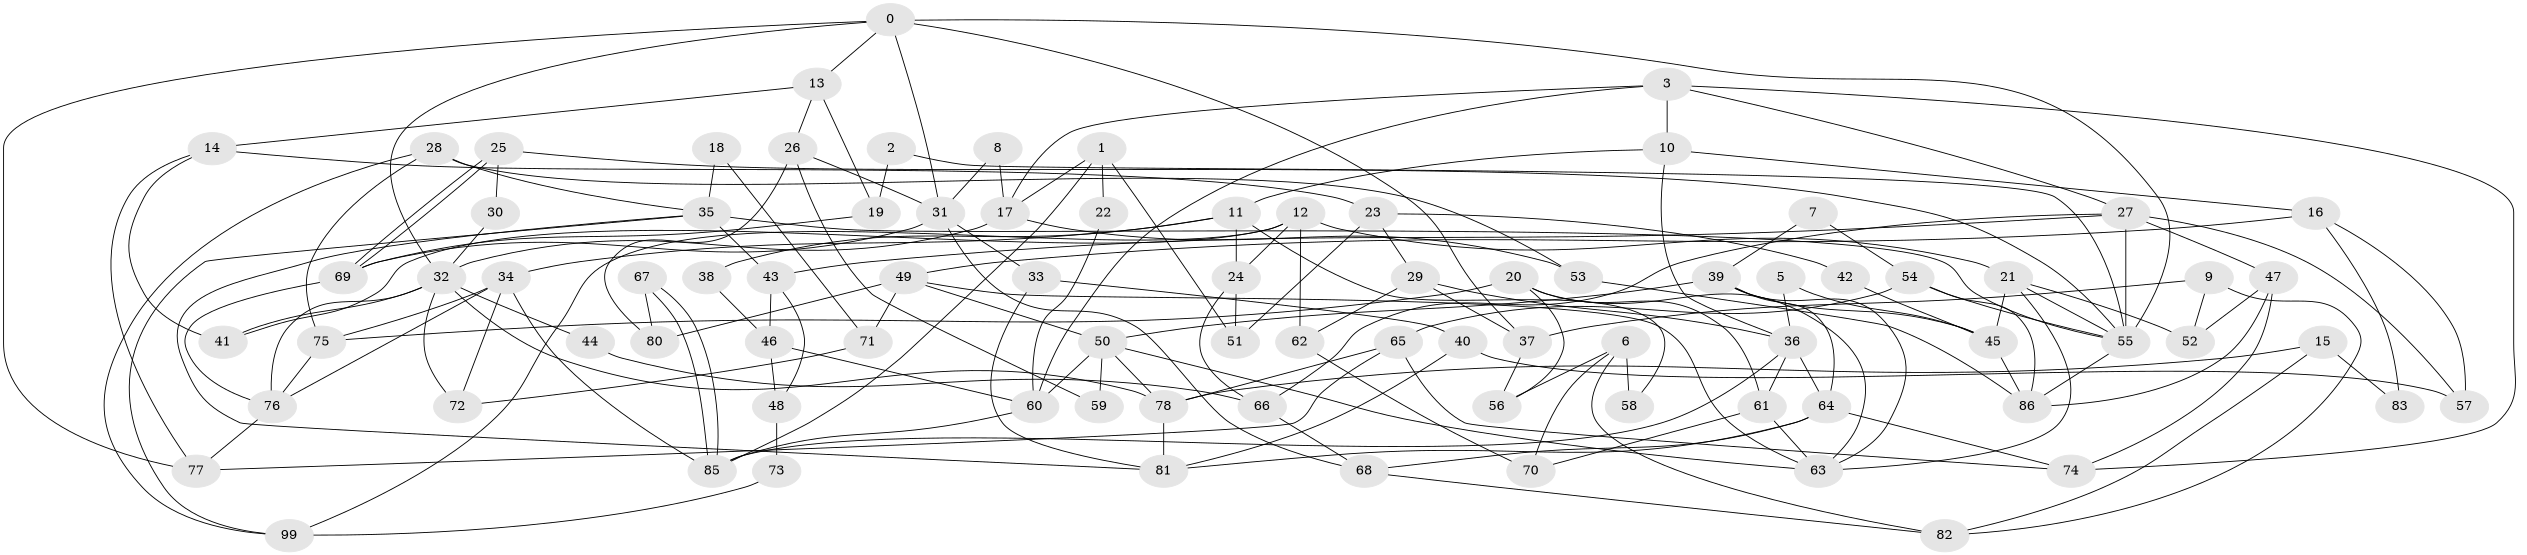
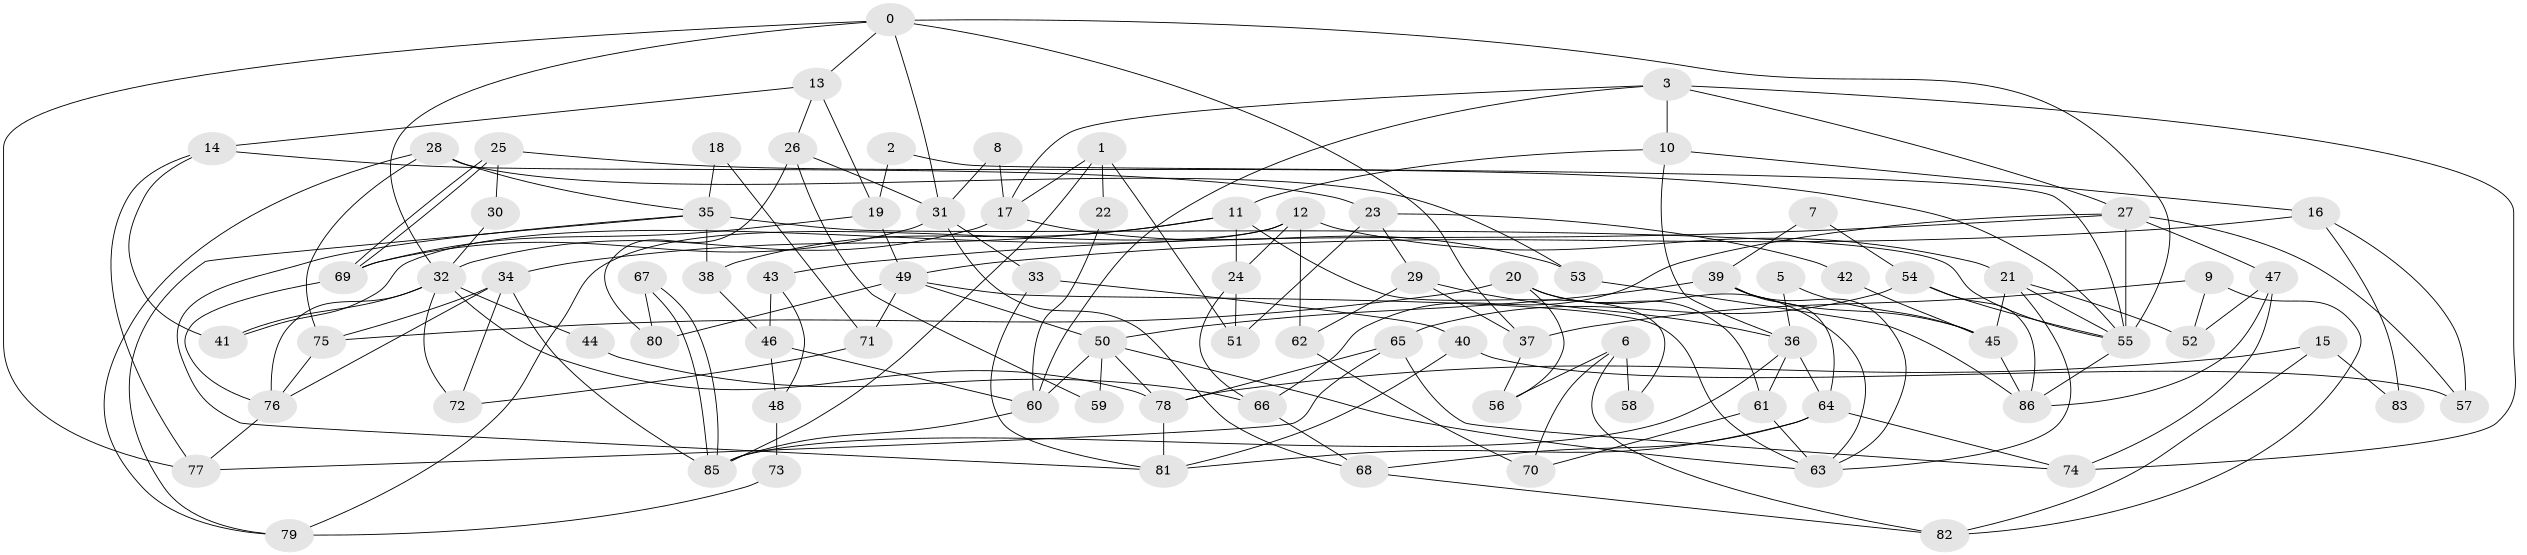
edge "35" -- "43": now "35" -- "38"
edge "19" -- "49": added
node "99": label "99" -> "79"
